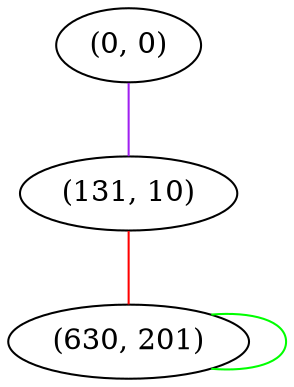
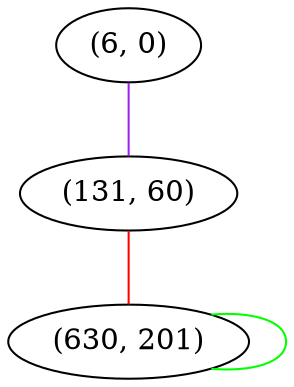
node "(0, 0)": label "(0, 0)" -> "(6, 0)"
node "(131, 10)": label "(131, 10)" -> "(131, 60)"
